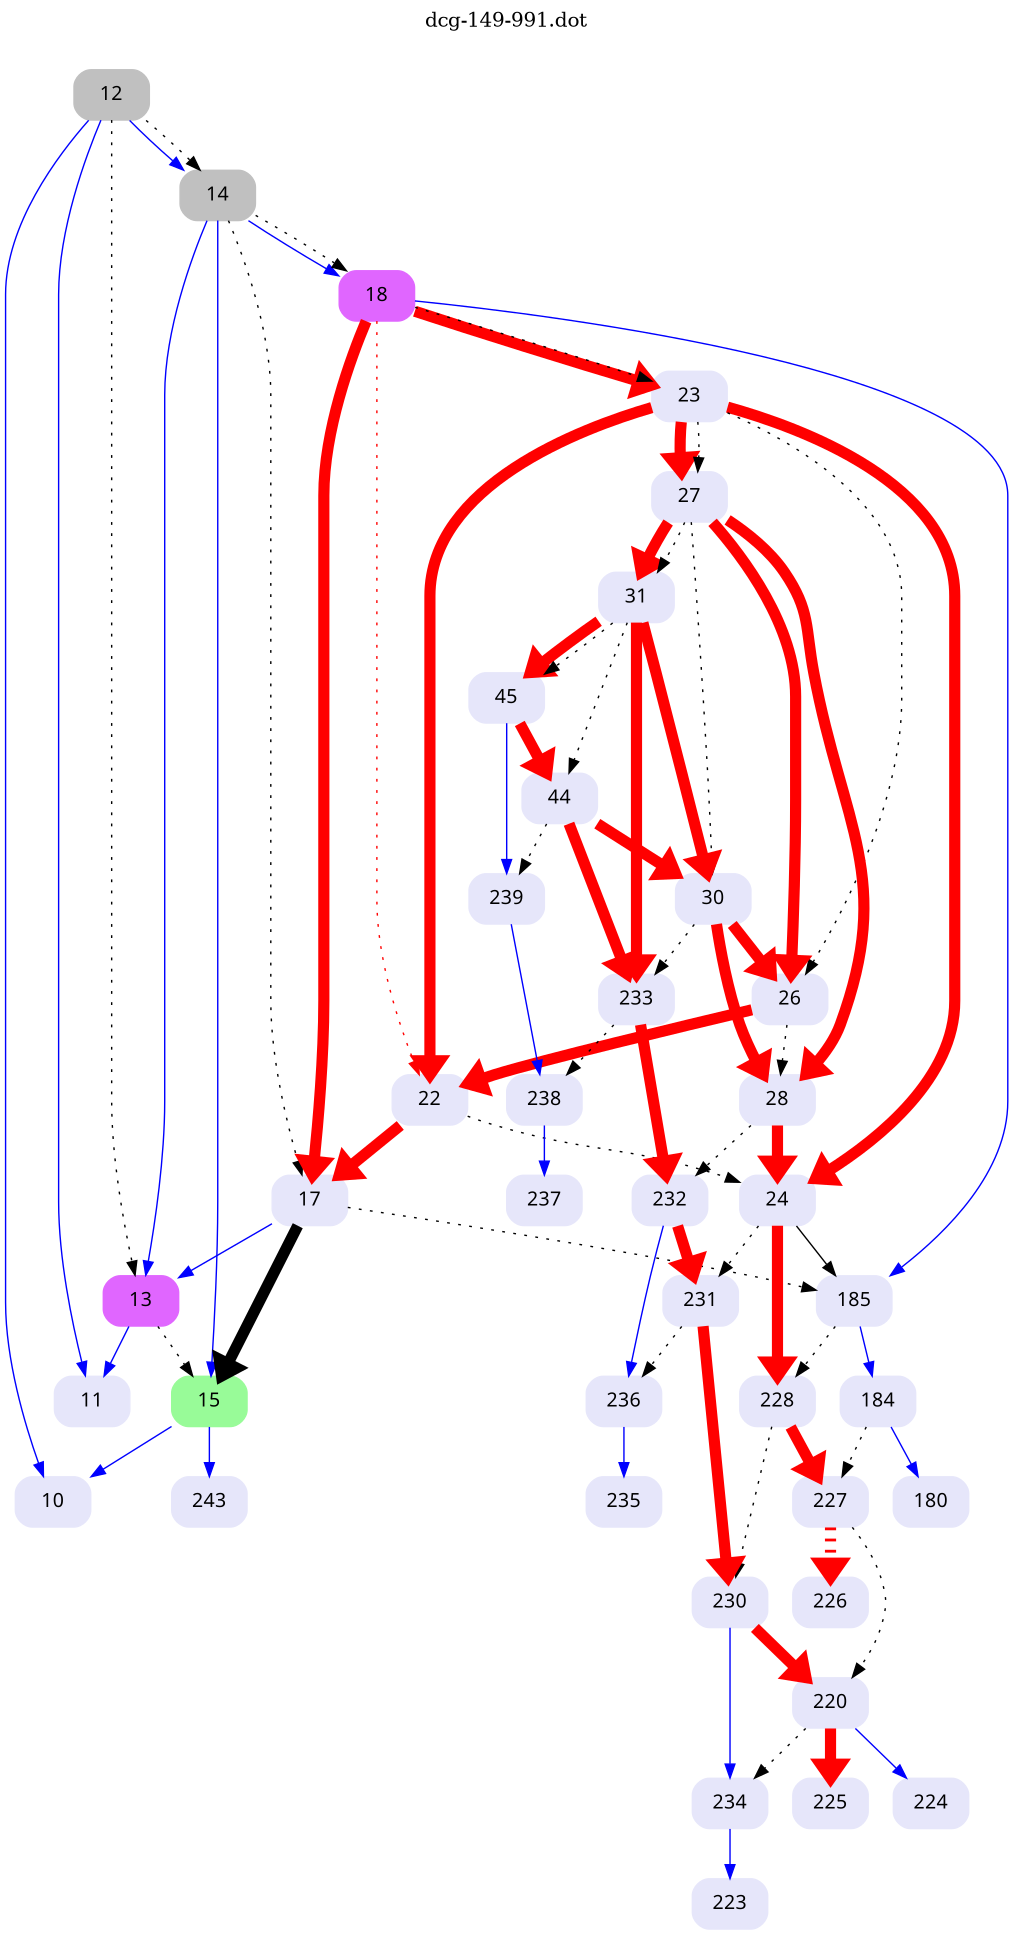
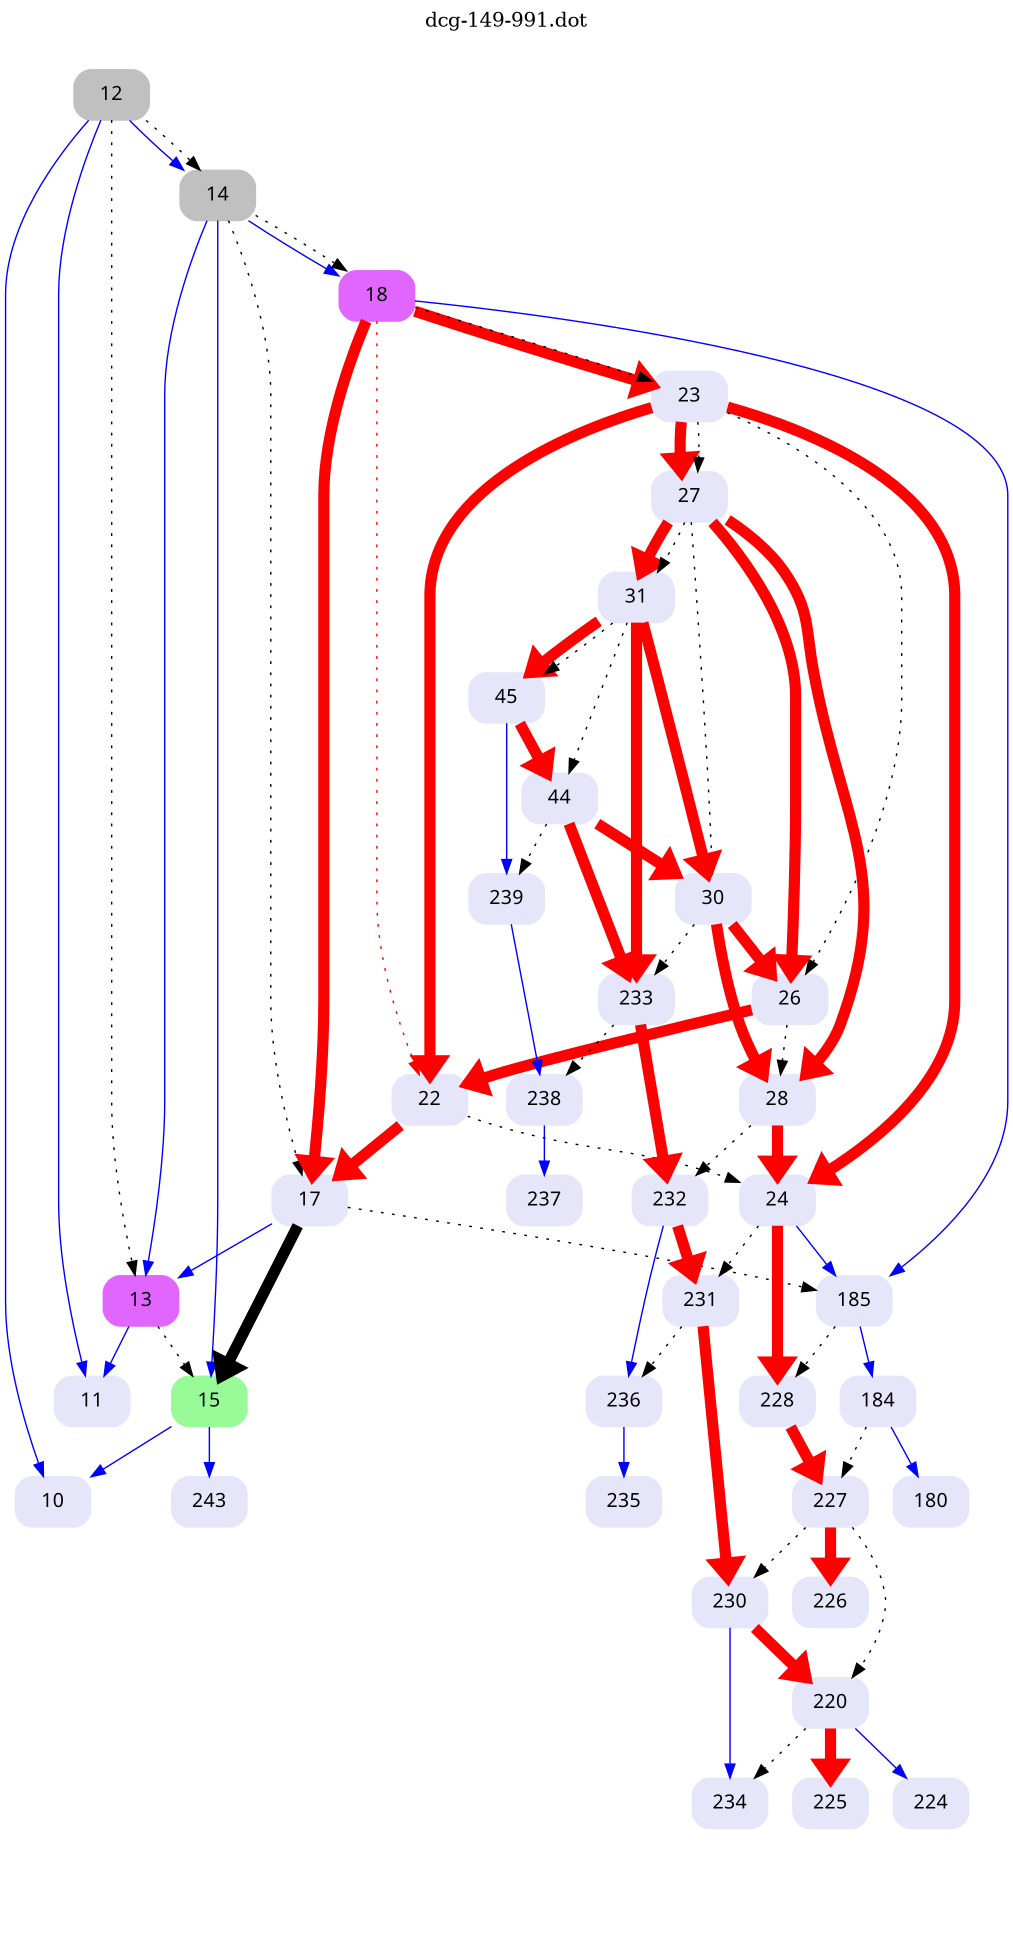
edge "24" -> "185": color black -> blue
edge "228" -> "230": now "227" -> "230"
edge "227" -> "226": style dotted -> solid
node "223": removed
